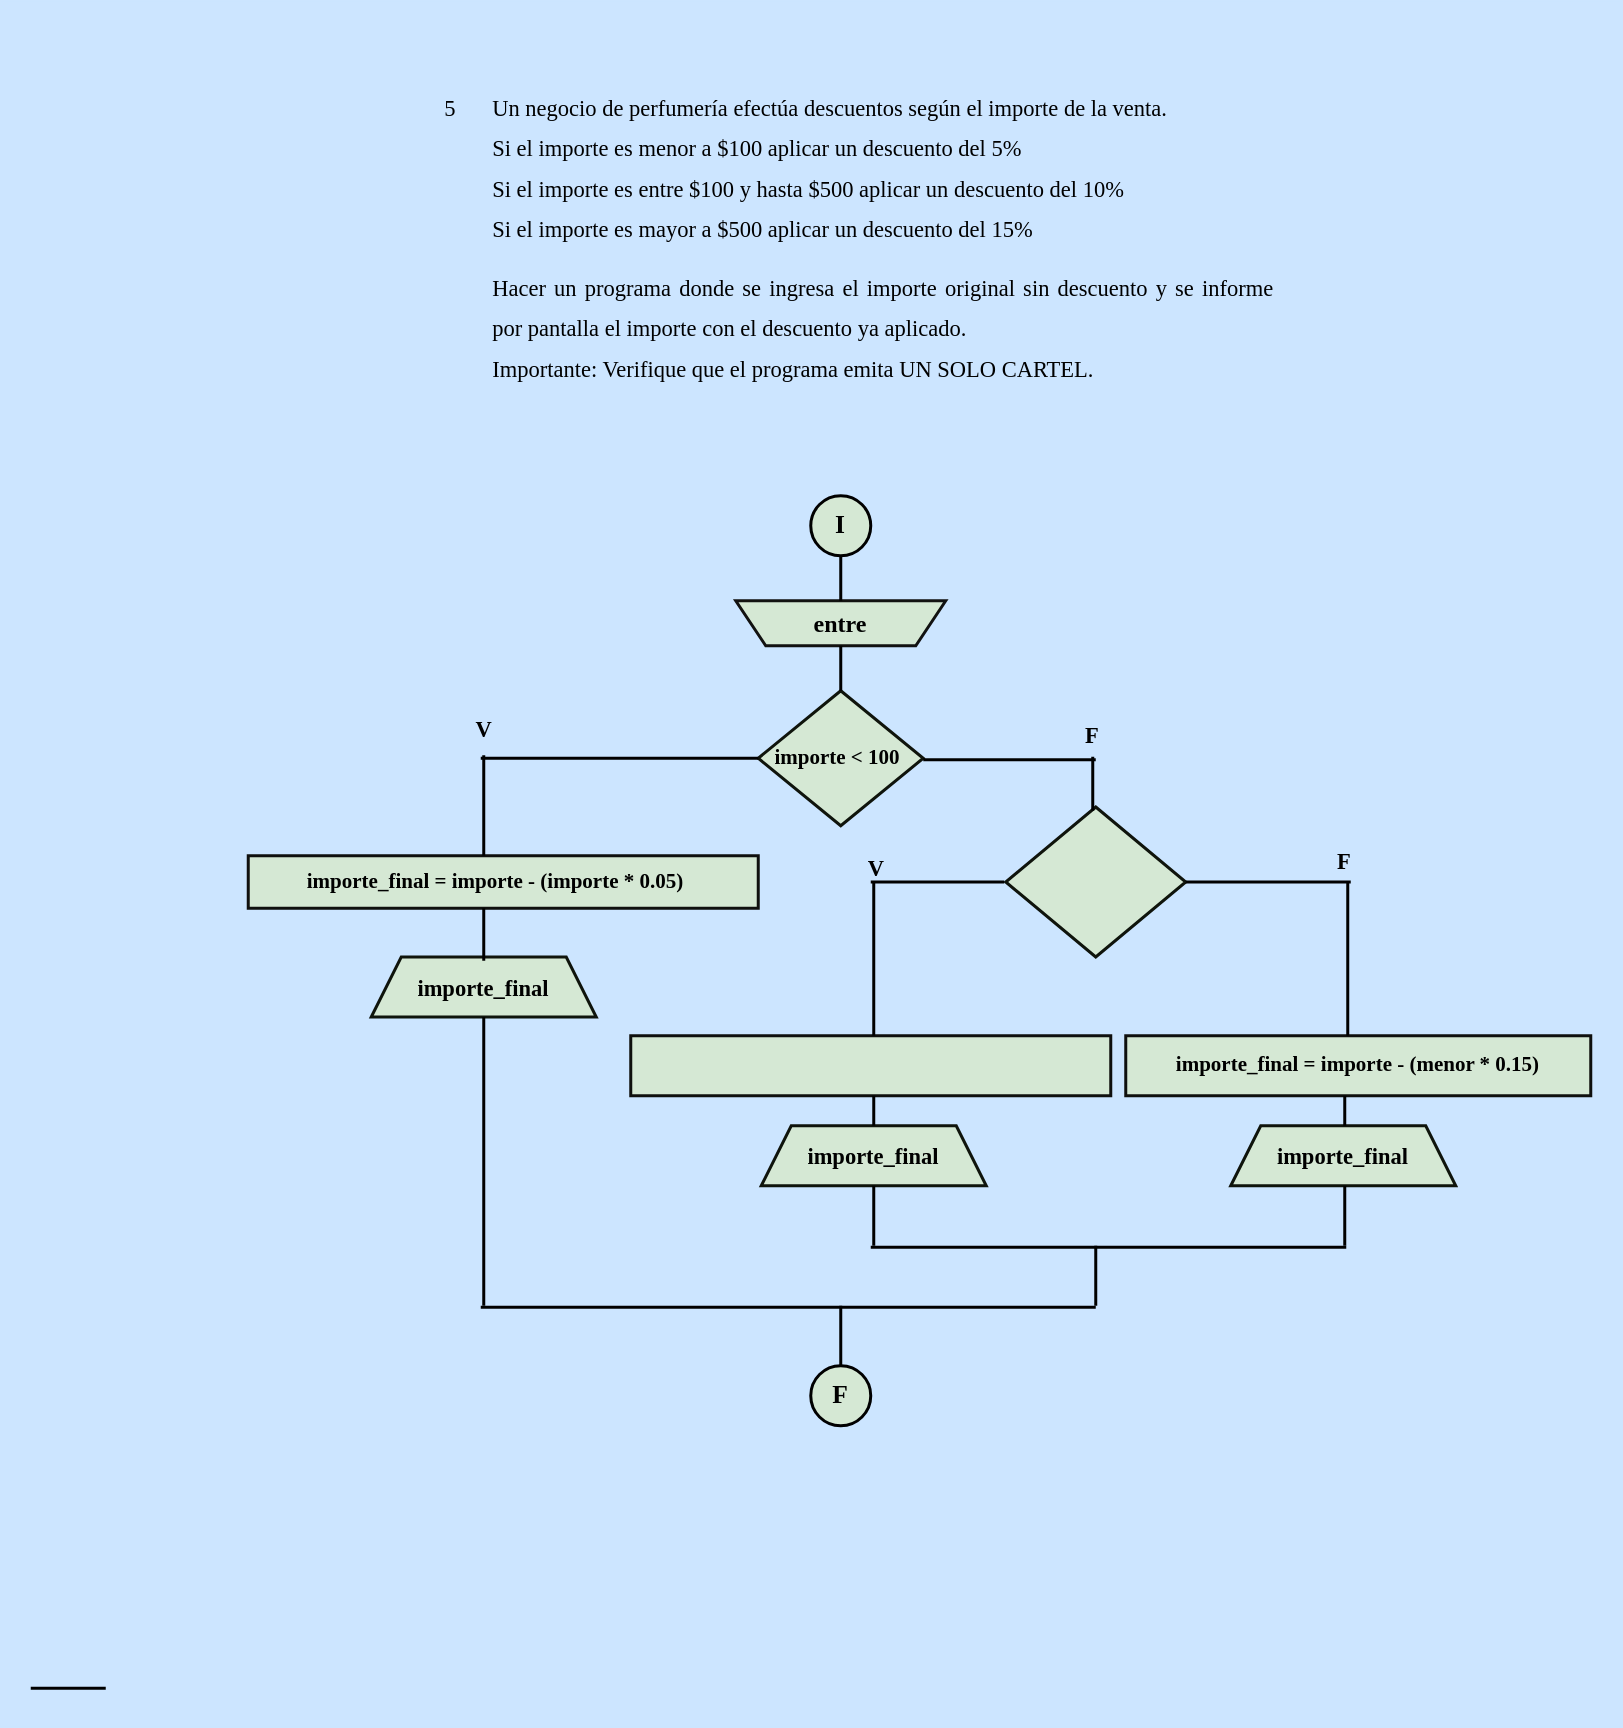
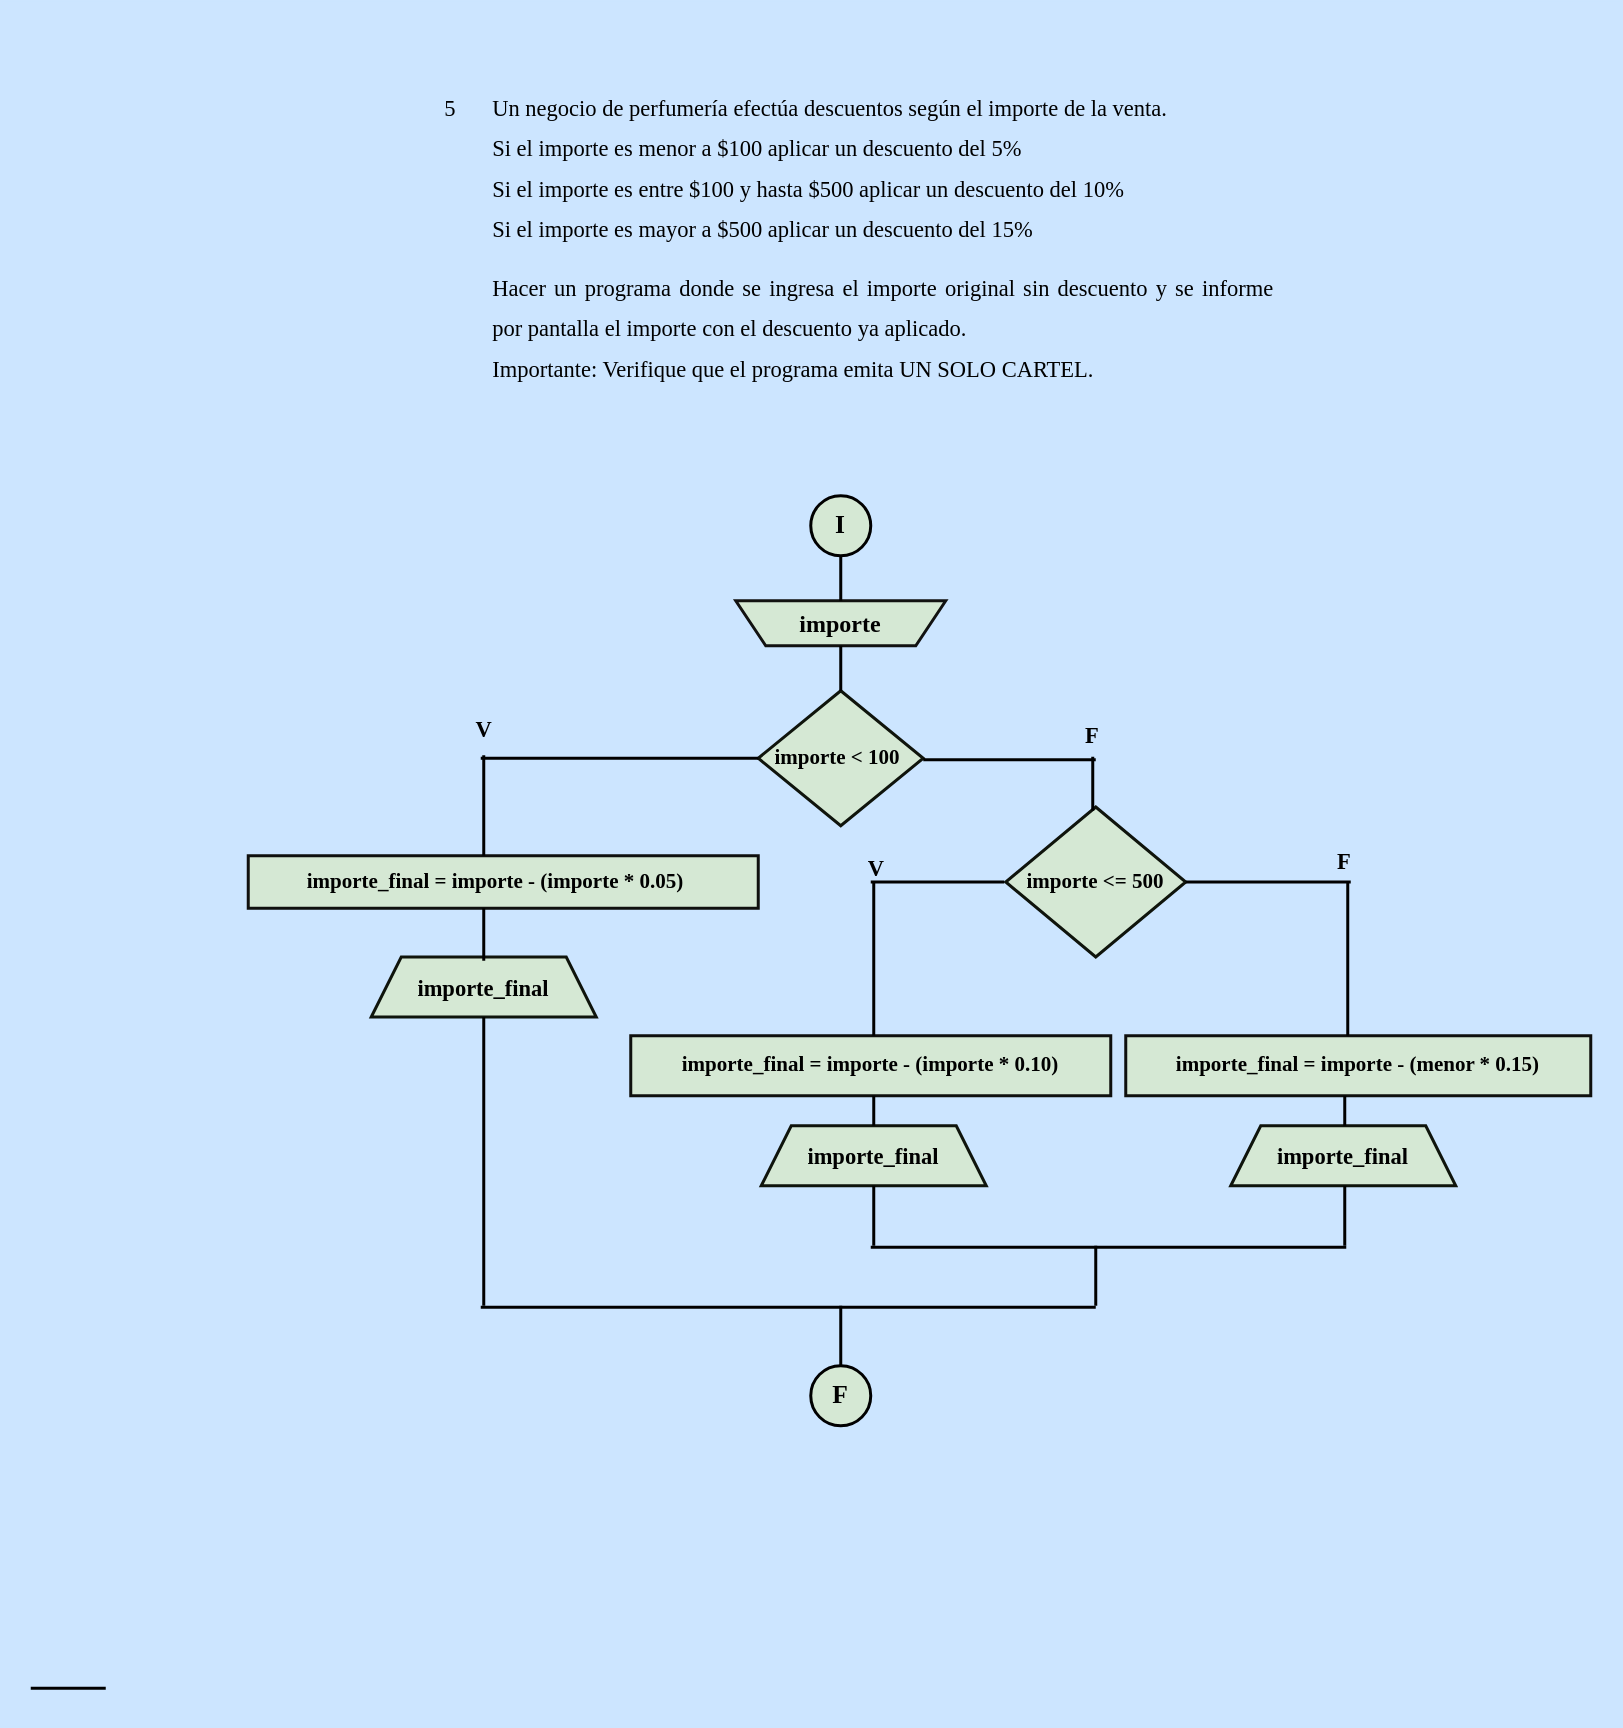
node "entre": label "entre" -> "importe"
node "importe <= 500": added
node "importe_final = importe - (importe * 0.10)": added
